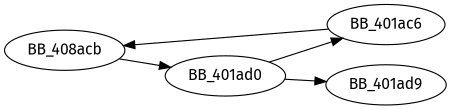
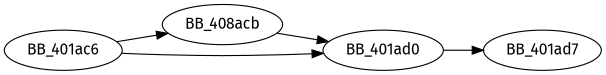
edge "BB_401ad0" -> "BB_401ac6": reversed
node "BB_401ad9": label "BB_401ad9" -> "BB_401ad7"
